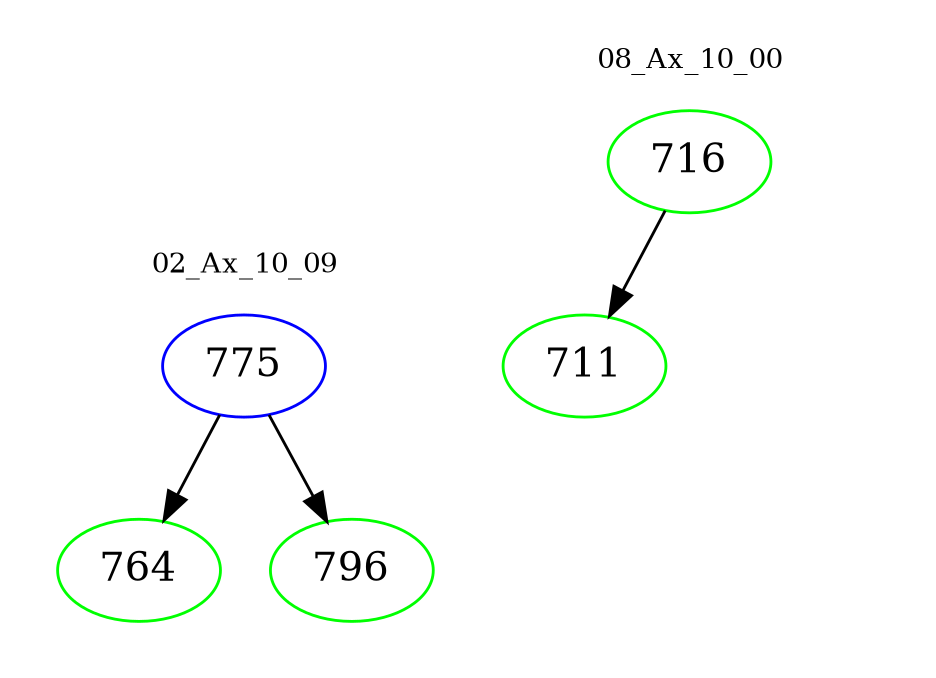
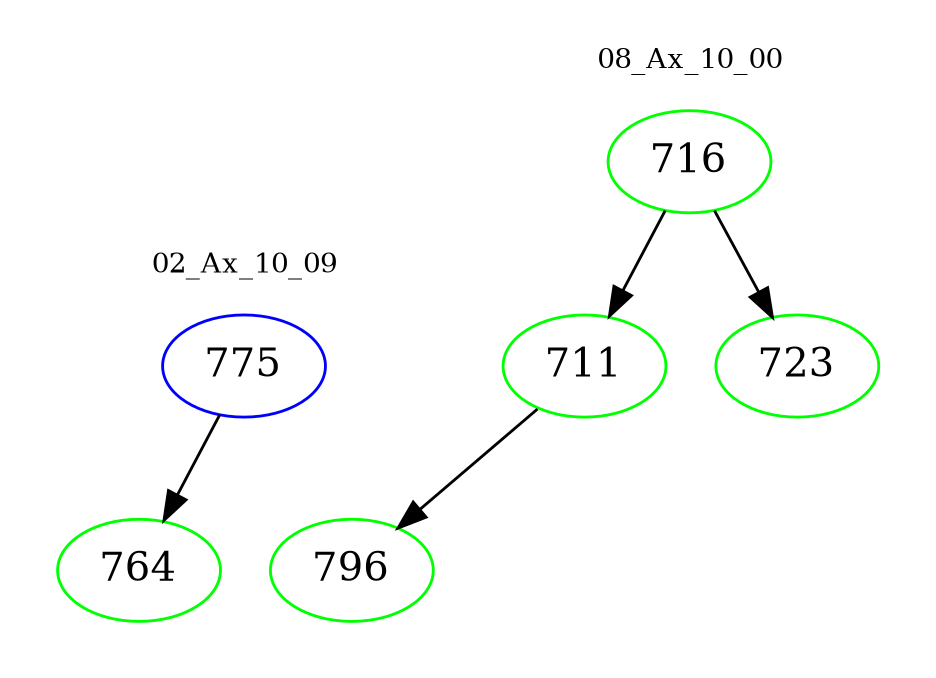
node "723": added
edge "775" -> "796": now "711" -> "796"
